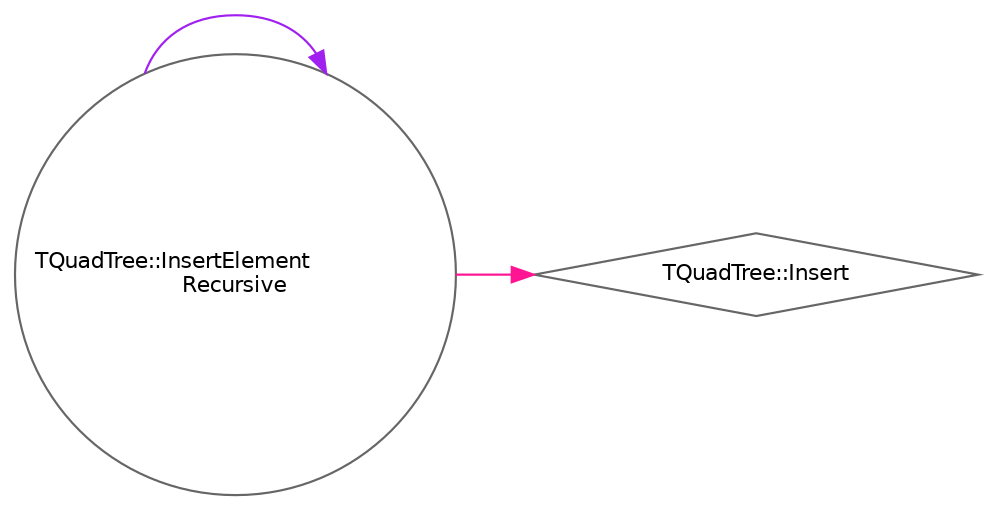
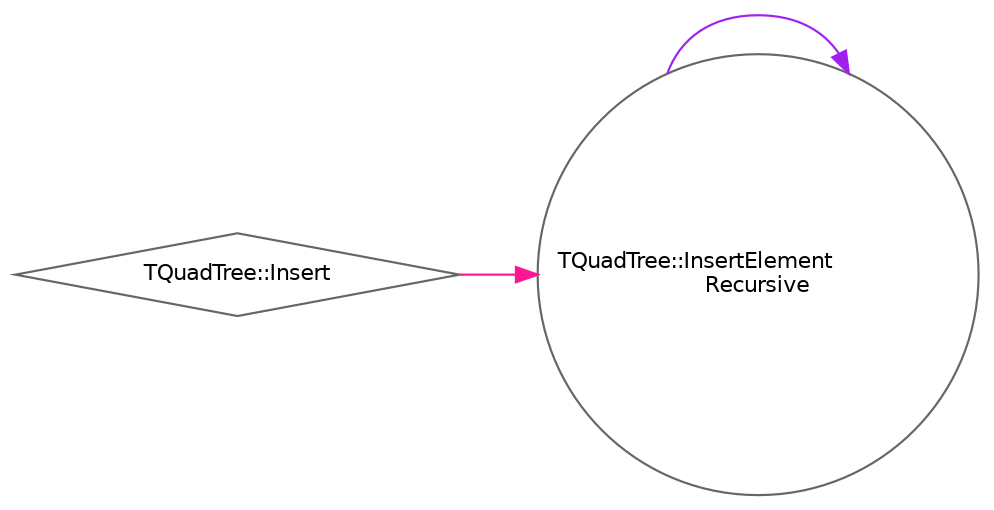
edge "TQuadTree::InsertElement Recursive" -> "TQuadTree::Insert": reversed
